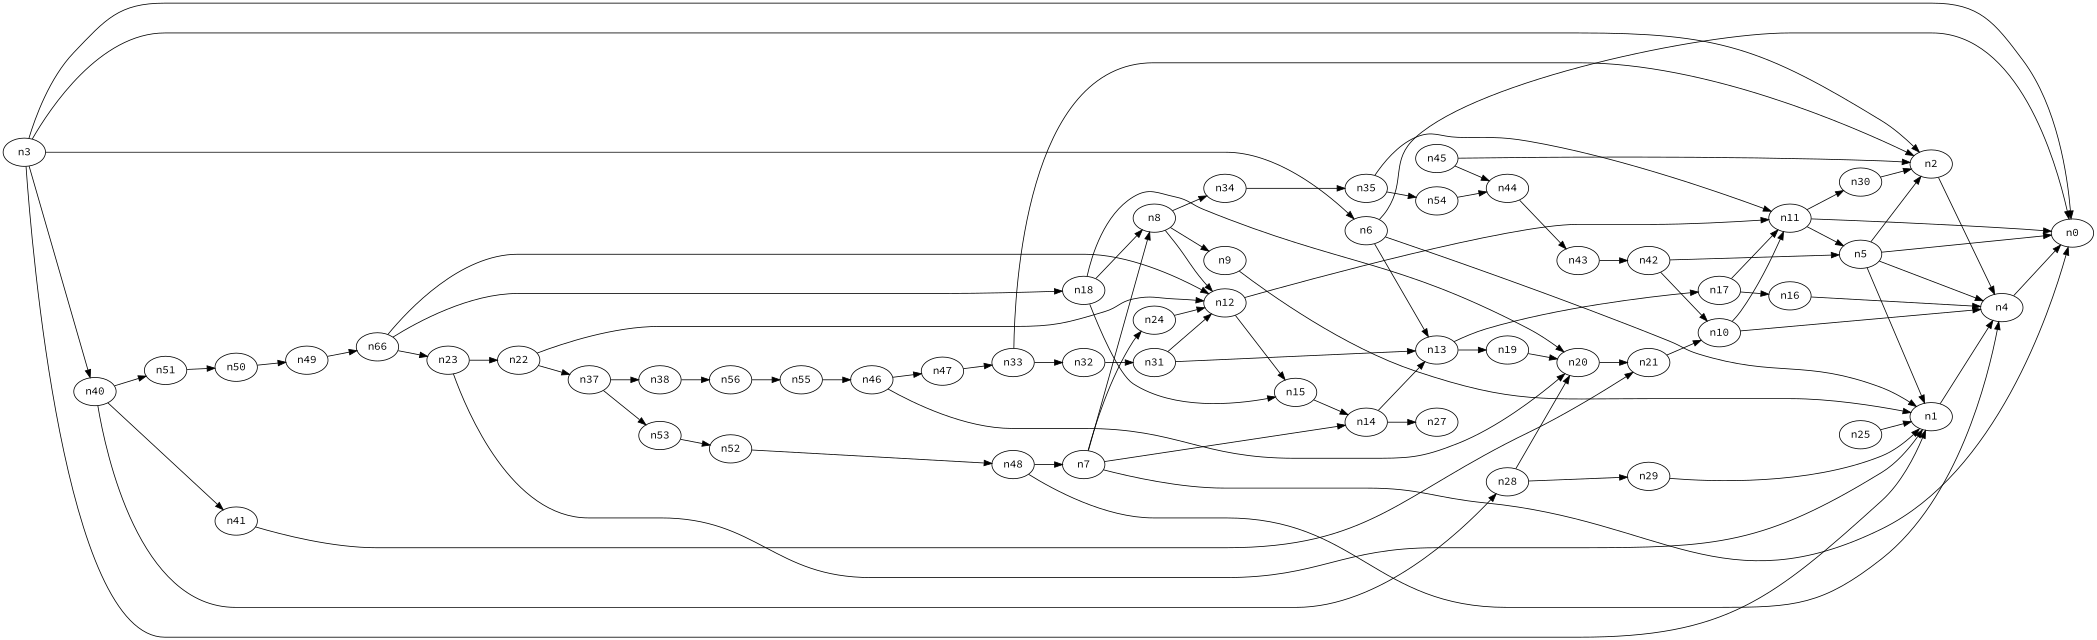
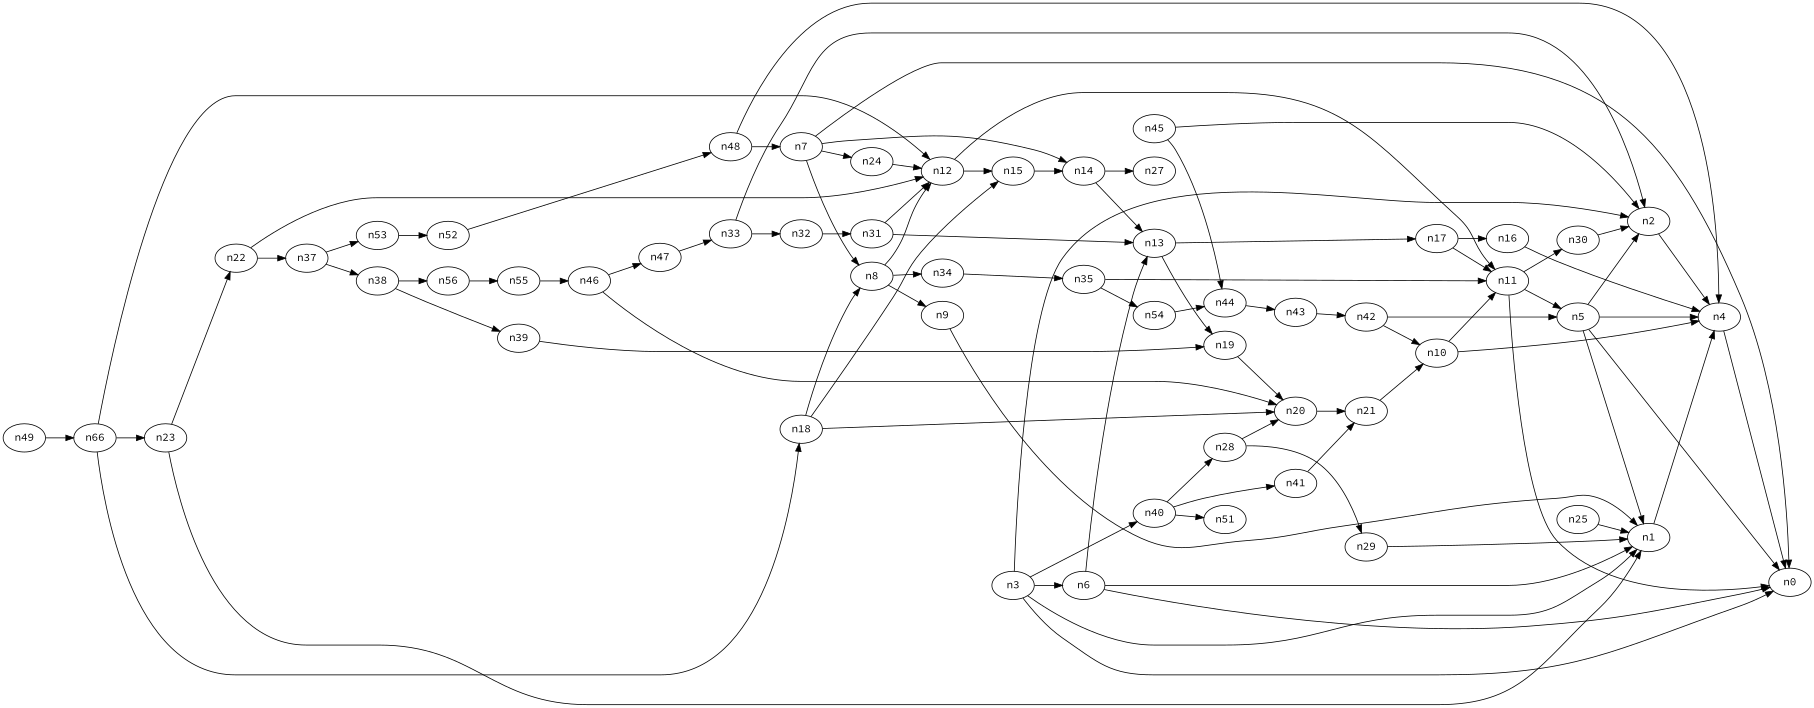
node "n39": added
node "n50": removed
